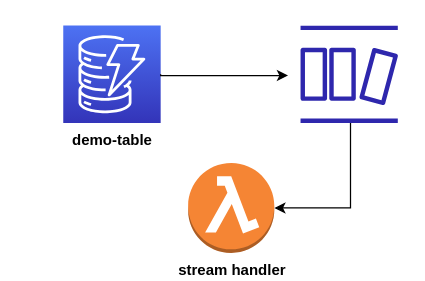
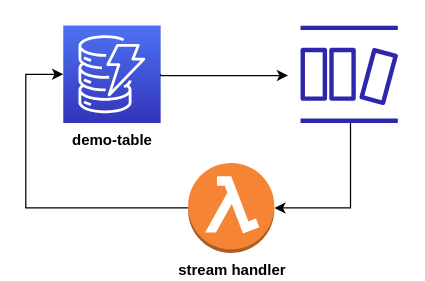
edge "stream handler" -> "demo-table": added
